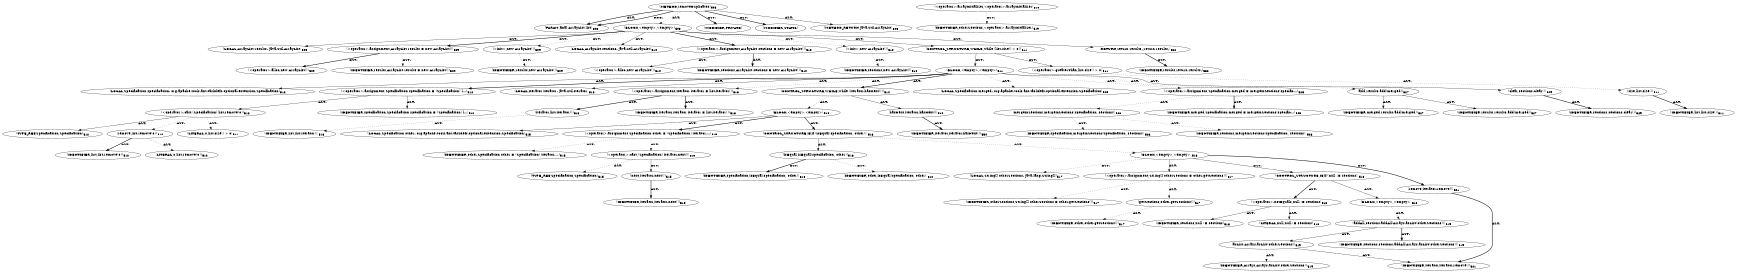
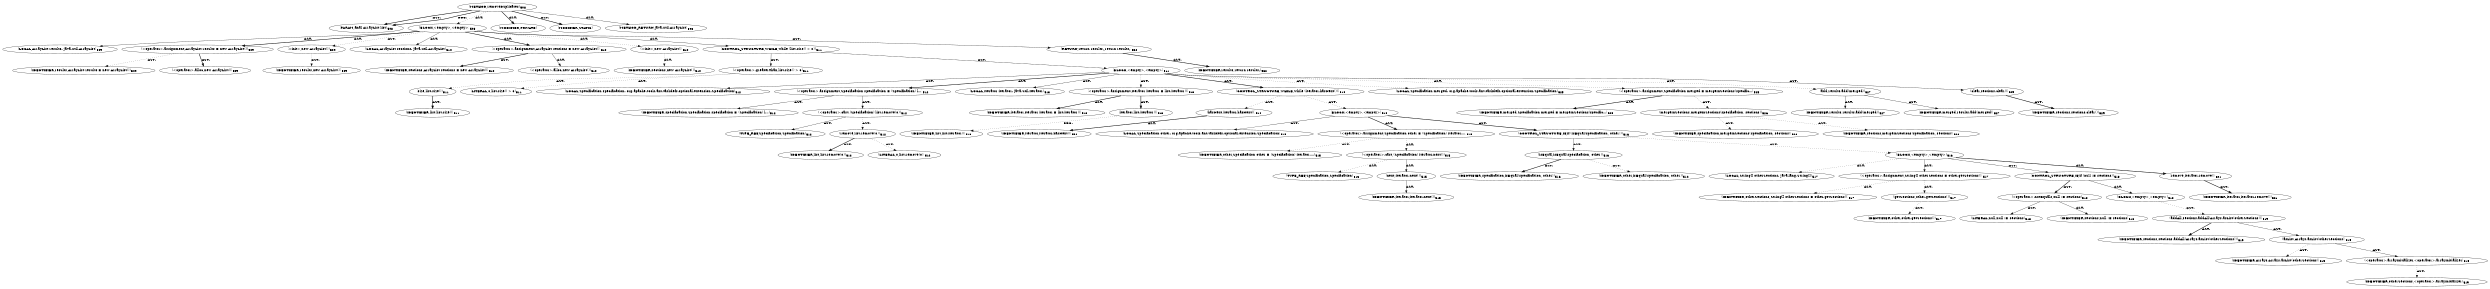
edge "(CONTROL_STRUCTURE,WHILE,while (iterator.hasNext()))" -> "(hasNext,iterator.hasNext())": style solid -> dotted
edge "(<operator>.cast,(Specification) list.remove(0))" -> "(LITERAL,0,list.size() > 0)": now "(<operator>.greaterThan,list.size() > 0)" -> "(LITERAL,0,list.size() > 0)"
edge "(iterator,list.iterator())" -> "(IDENTIFIER,list,list.iterator())": label "AST: " -> "DDG: "
edge "(next,iterator.next())" -> "(IDENTIFIER,iterator,iterator.next())": style bold -> solid
edge "(asList,Arrays.asList(otherSections))" -> "(IDENTIFIER,iterator,iterator.remove())": now "(asList,Arrays.asList(otherSections))" -> "(<operator>.arrayInitializer,<operator>.arrayInitializer)"
